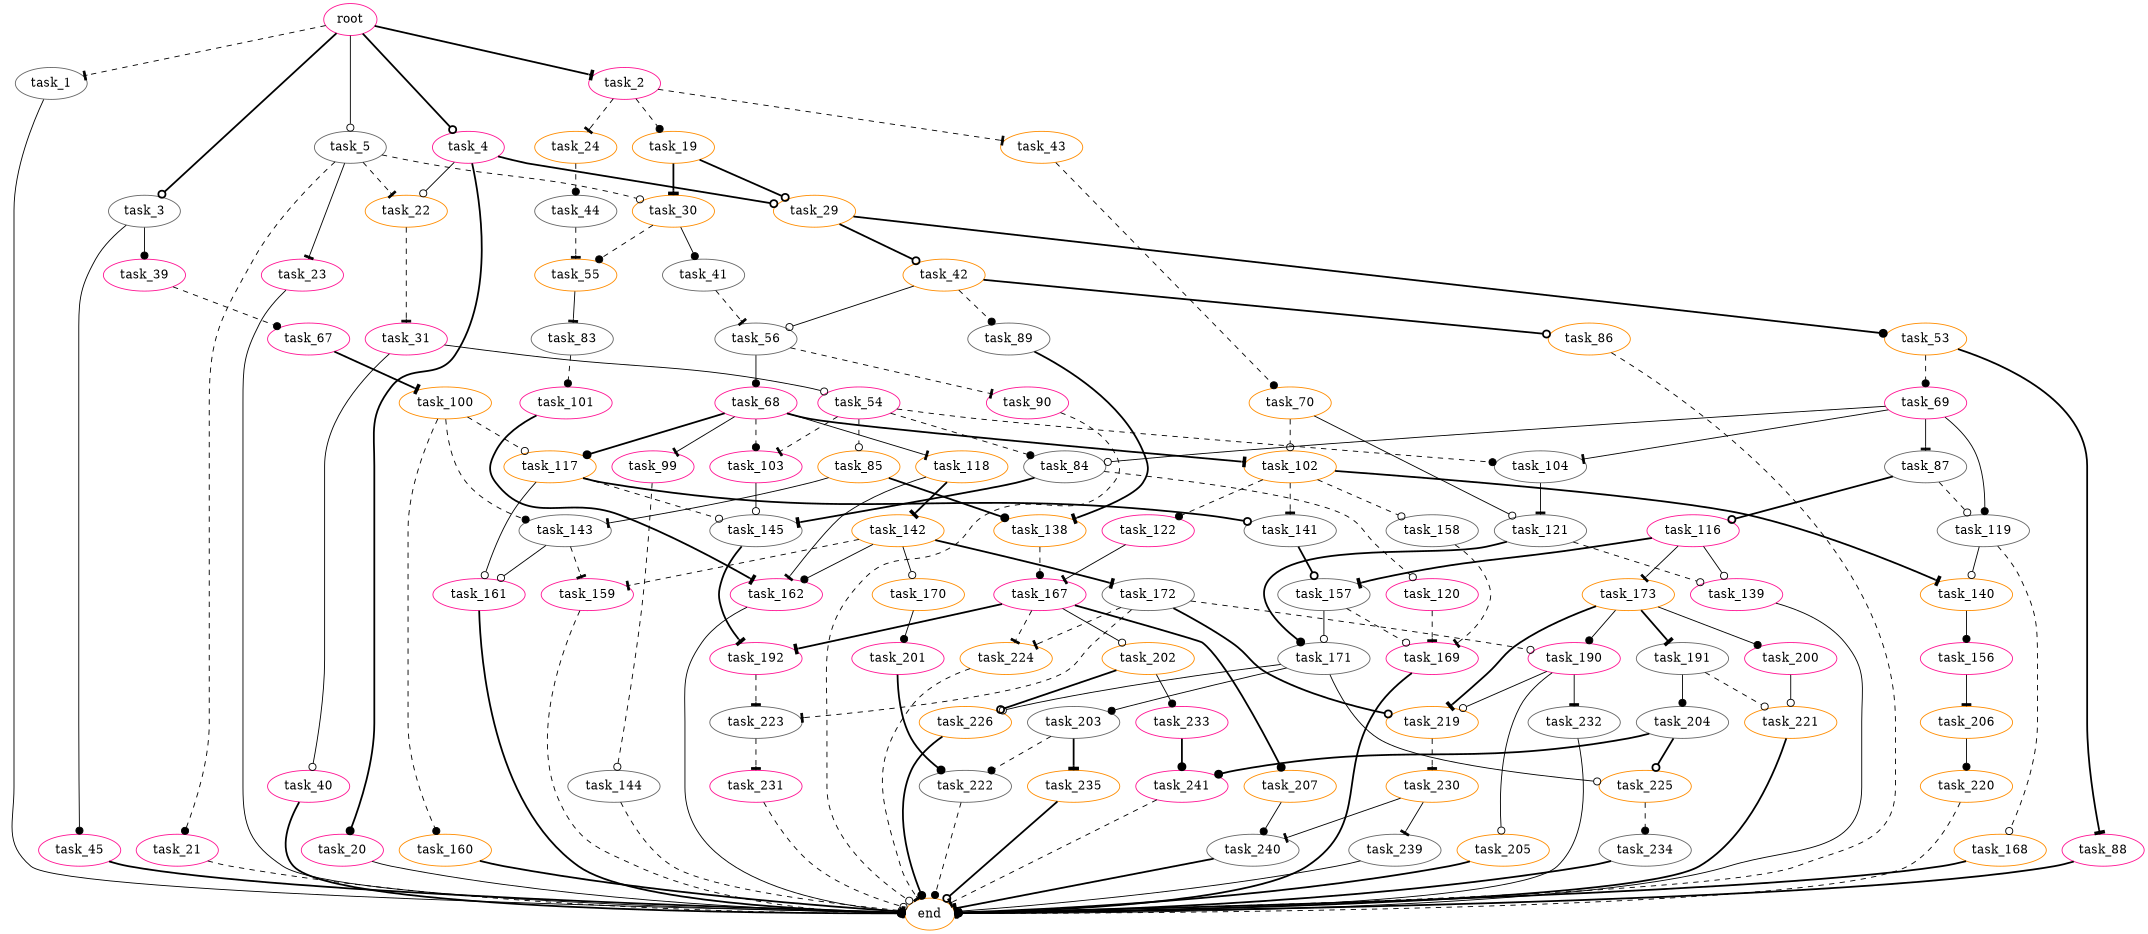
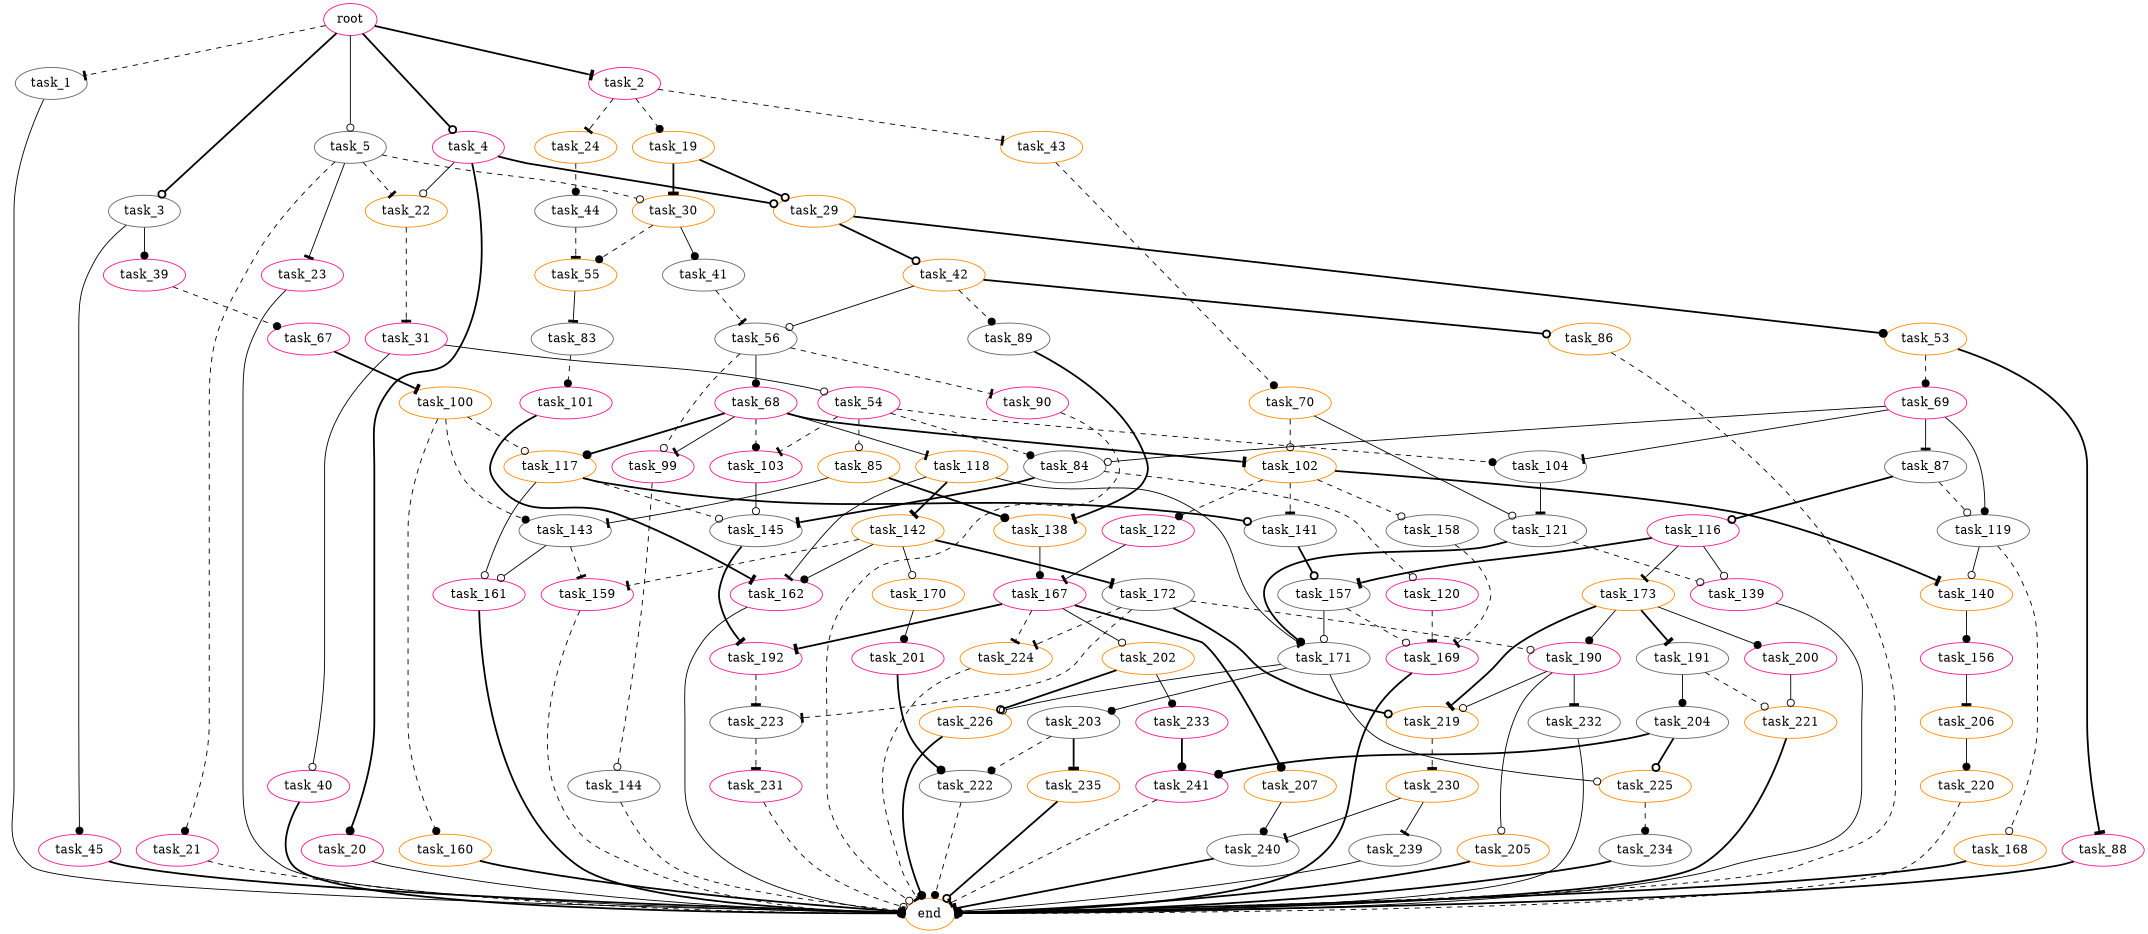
edge "task_56" -> "task_99": added
edge "task_118" -> "task_171": added
edge "task_138" -> "task_167": style dashed -> solid
